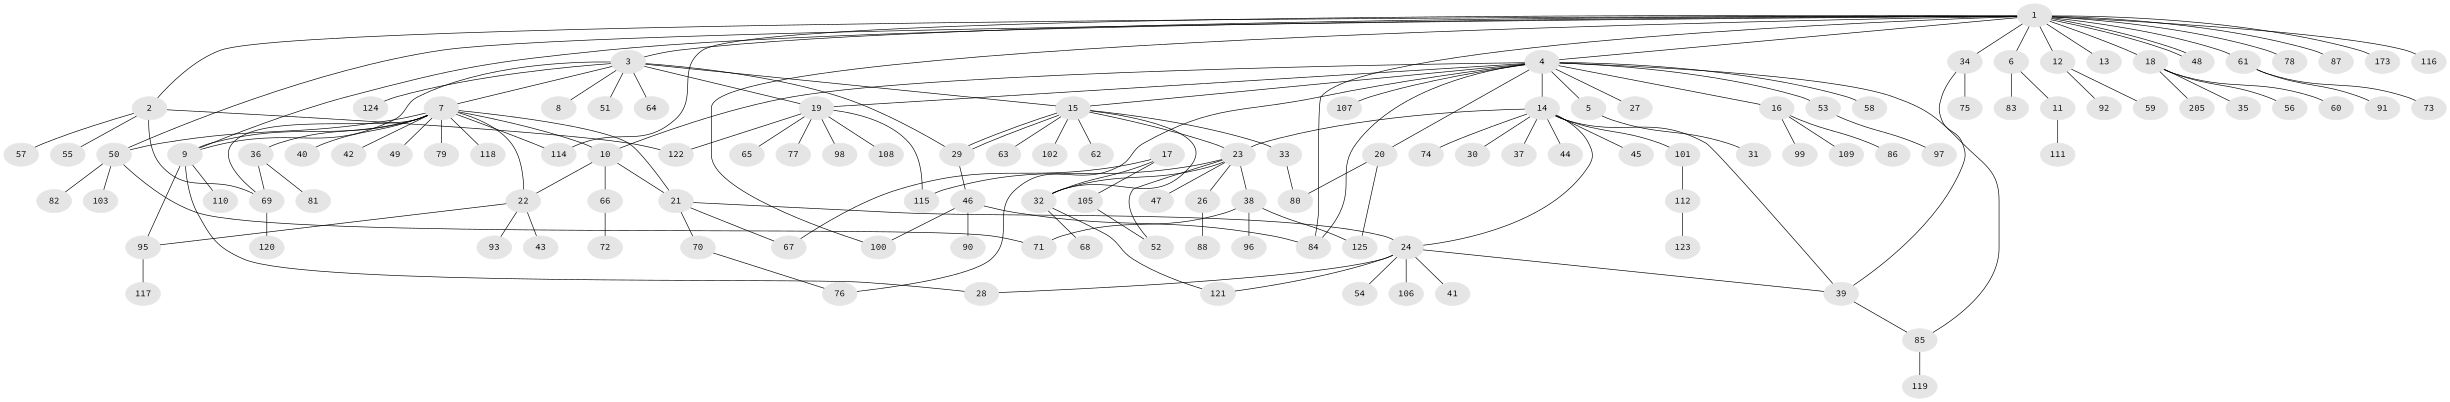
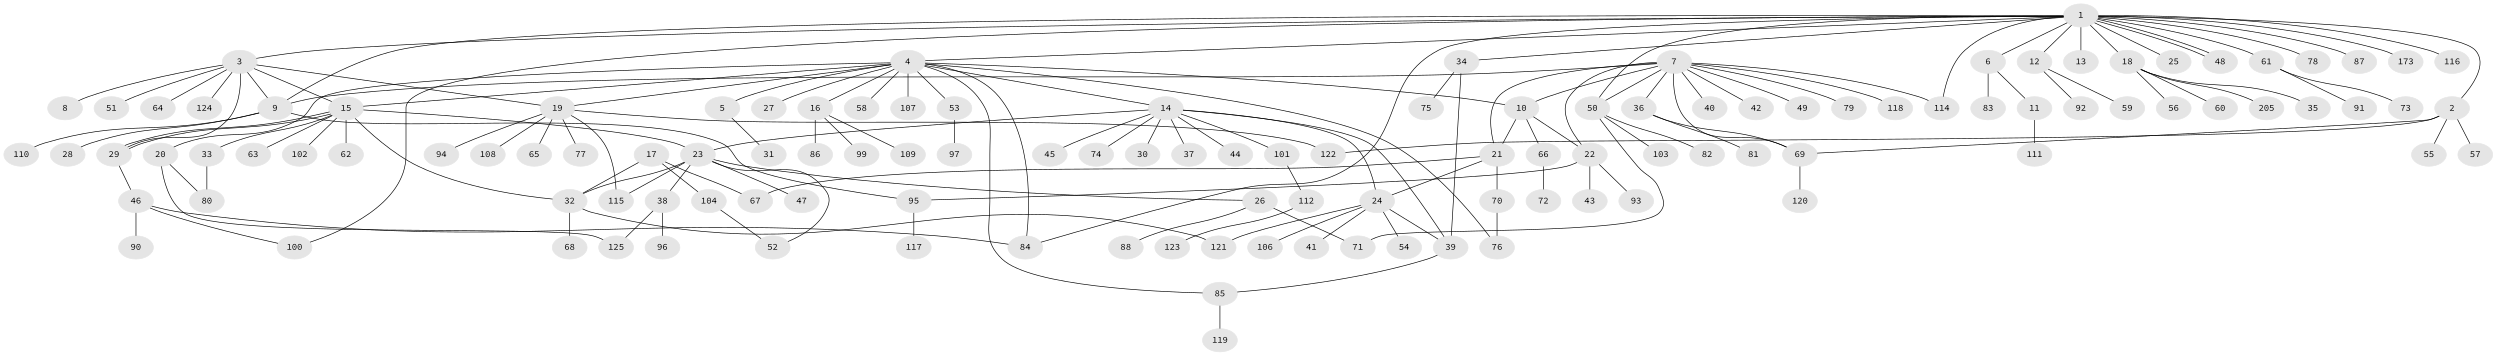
node "25": added
edge "3" -- "7": removed
node "98": label "98" -> "94"
node "105": label "105" -> "104"
edge "38" -- "71": now "26" -- "71"
edge "24" -- "28": removed
